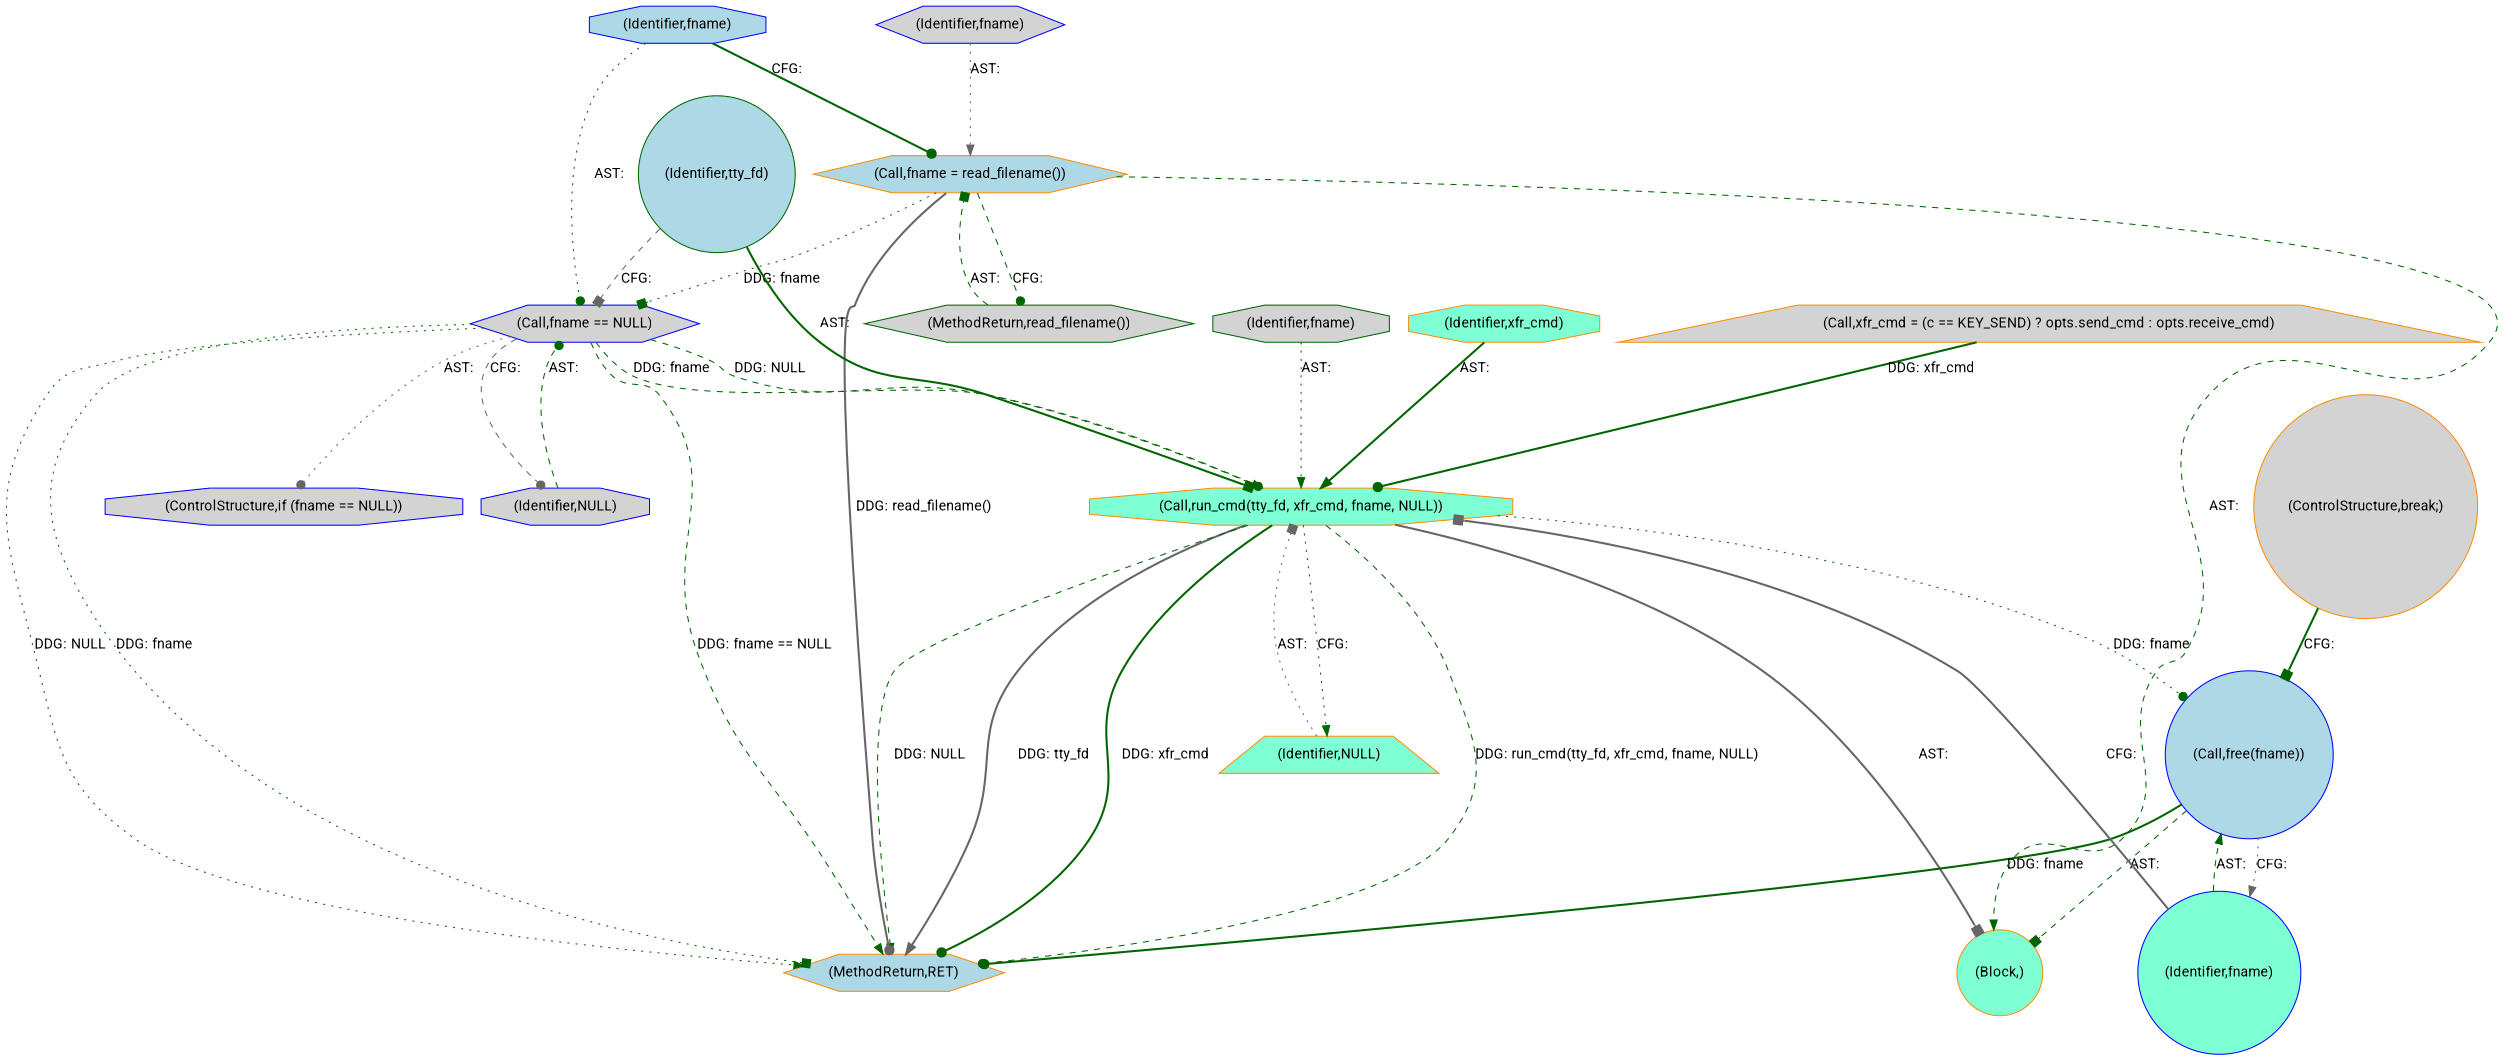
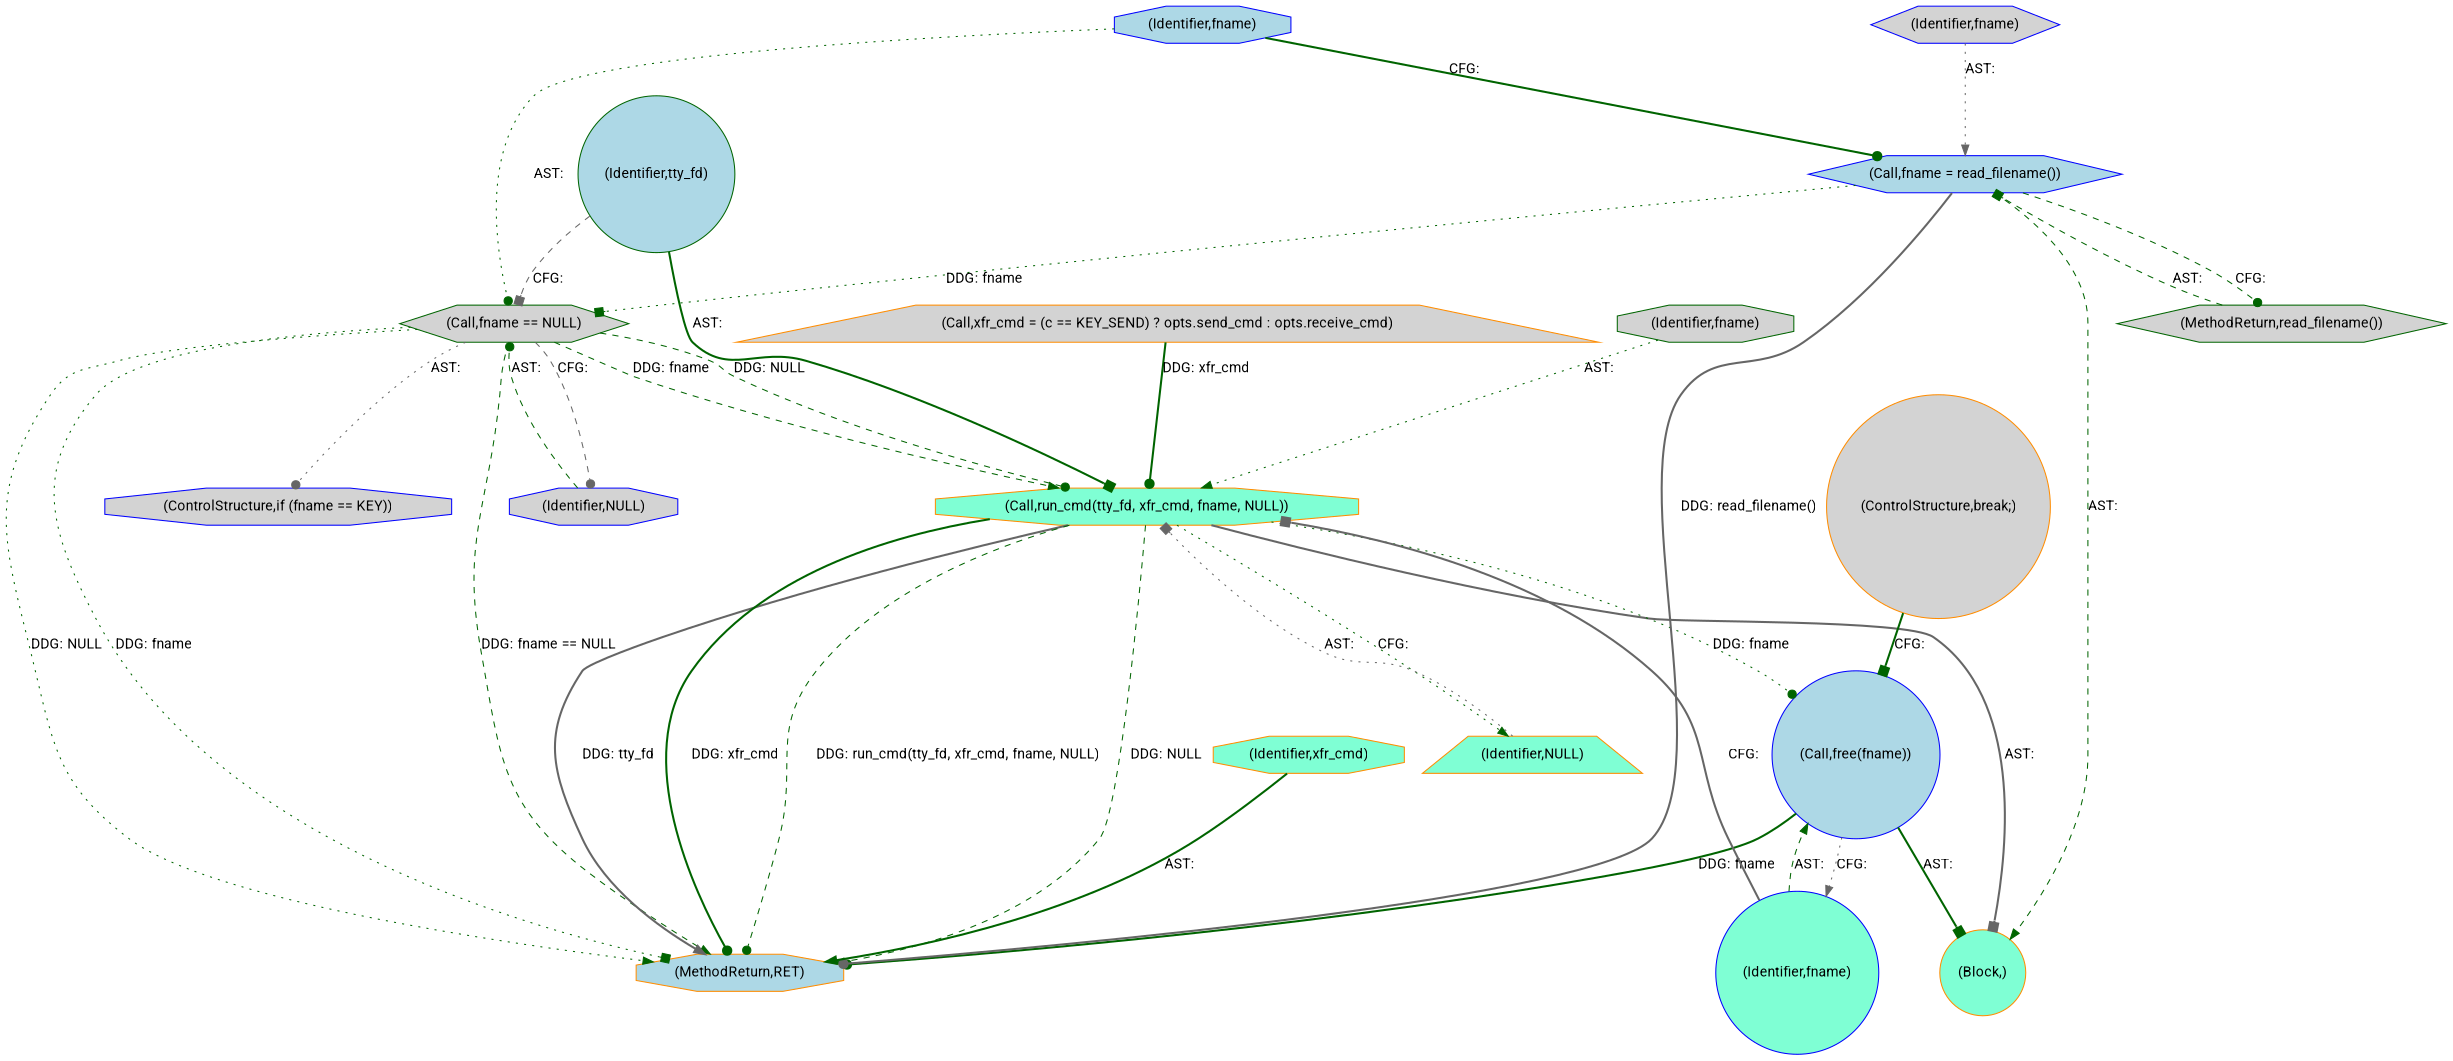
node "(Call,fname = read_filename())": color darkorange -> blue
node "(Call,fname == NULL)": color blue -> darkgreen
edge "(Identifier,xfr_cmd)" -> "(Call,run_cmd(tty_fd, xfr_cmd, fname, NULL))": now "(Identifier,xfr_cmd)" -> "(MethodReturn,RET)"
node "(ControlStructure,if (fname == NULL))": label "(ControlStructure,if (fname == NULL))" -> "(ControlStructure,if (fname == KEY))"
edge "(Call,free(fname))" -> "(Block,)": style dashed -> bold
node "(MethodReturn,RET)": shape hexagon -> octagon
